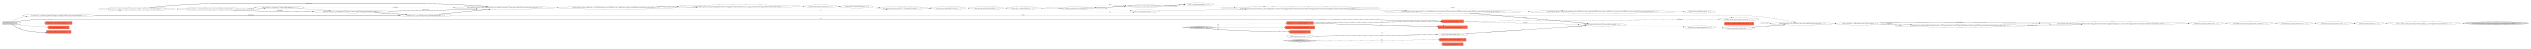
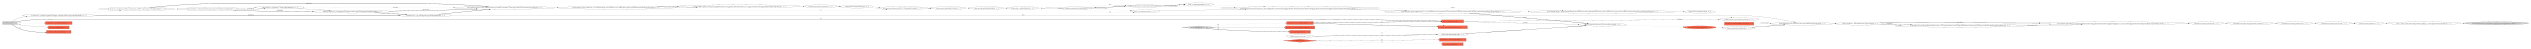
node "adapter.returnValue()@@@38@@@['0', '0', '1']": fillcolor white -> tomato
node "generateStatefulFactory['0', '1', '0']": fillcolor lightgray -> tomato
